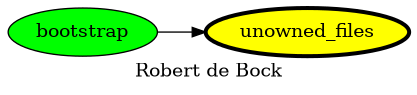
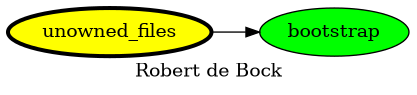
edge "bootstrap" -> "unowned_files": reversed
